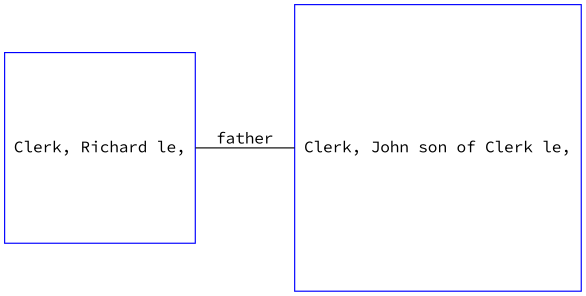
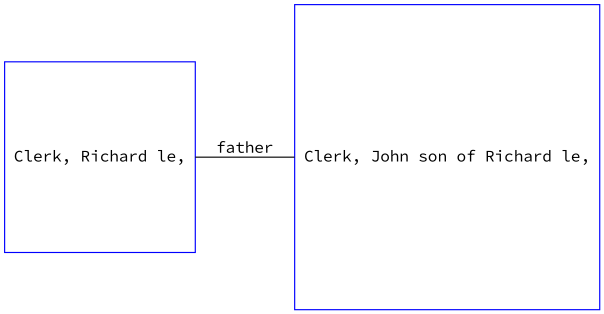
node "Clerk, John son of Clerk le,": label "Clerk, John son of Clerk le," -> "Clerk, John son of Richard le,"
